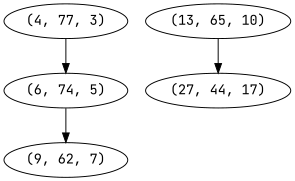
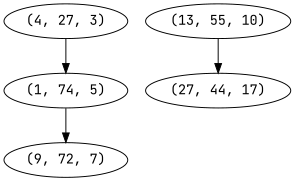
node "(4, 77, 3)": label "(4, 77, 3)" -> "(4, 27, 3)"
node "(13, 65, 10)": label "(13, 65, 10)" -> "(13, 55, 10)"
node "(6, 74, 5)": label "(6, 74, 5)" -> "(1, 74, 5)"
node "(9, 62, 7)": label "(9, 62, 7)" -> "(9, 72, 7)"
